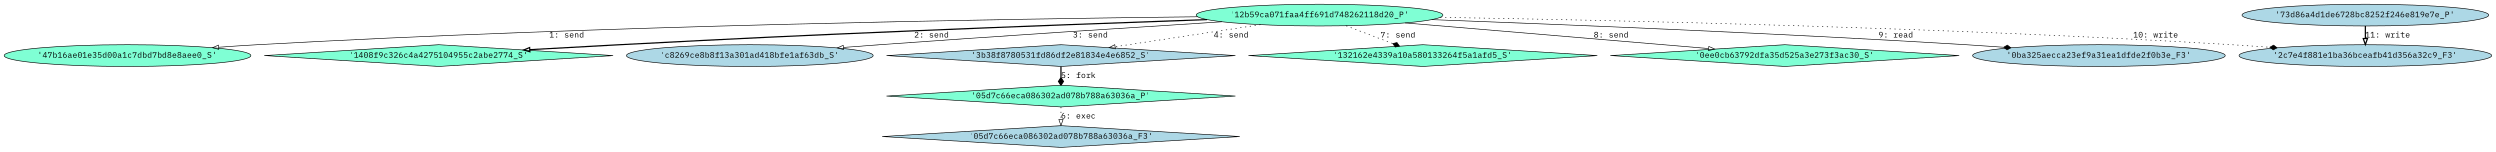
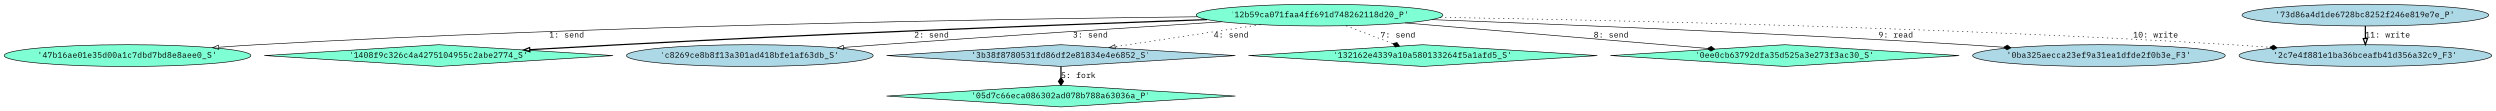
edge "'12b59ca071faa4ff691d748262118d20_P'" -> "'0ee0cb63792dfa35d525a3e273f3ac30_S'": arrowhead onormal -> diamond
node "'05d7c66eca086302ad078b788a63036a_F3'": removed
